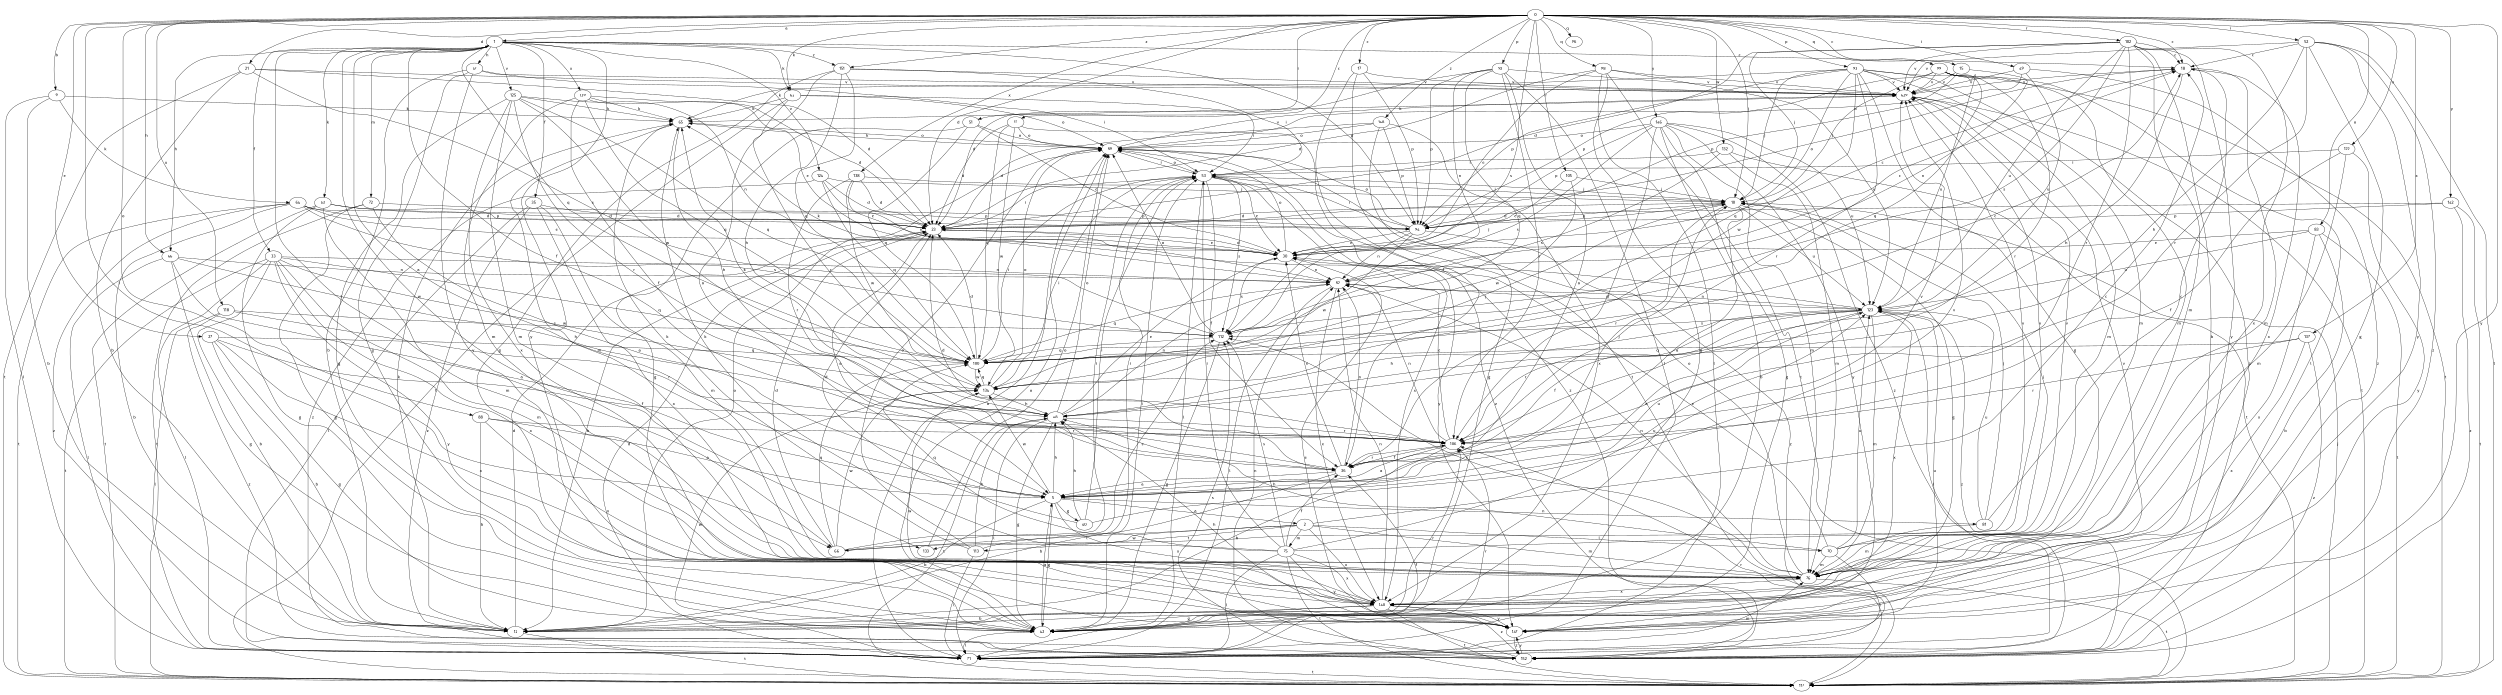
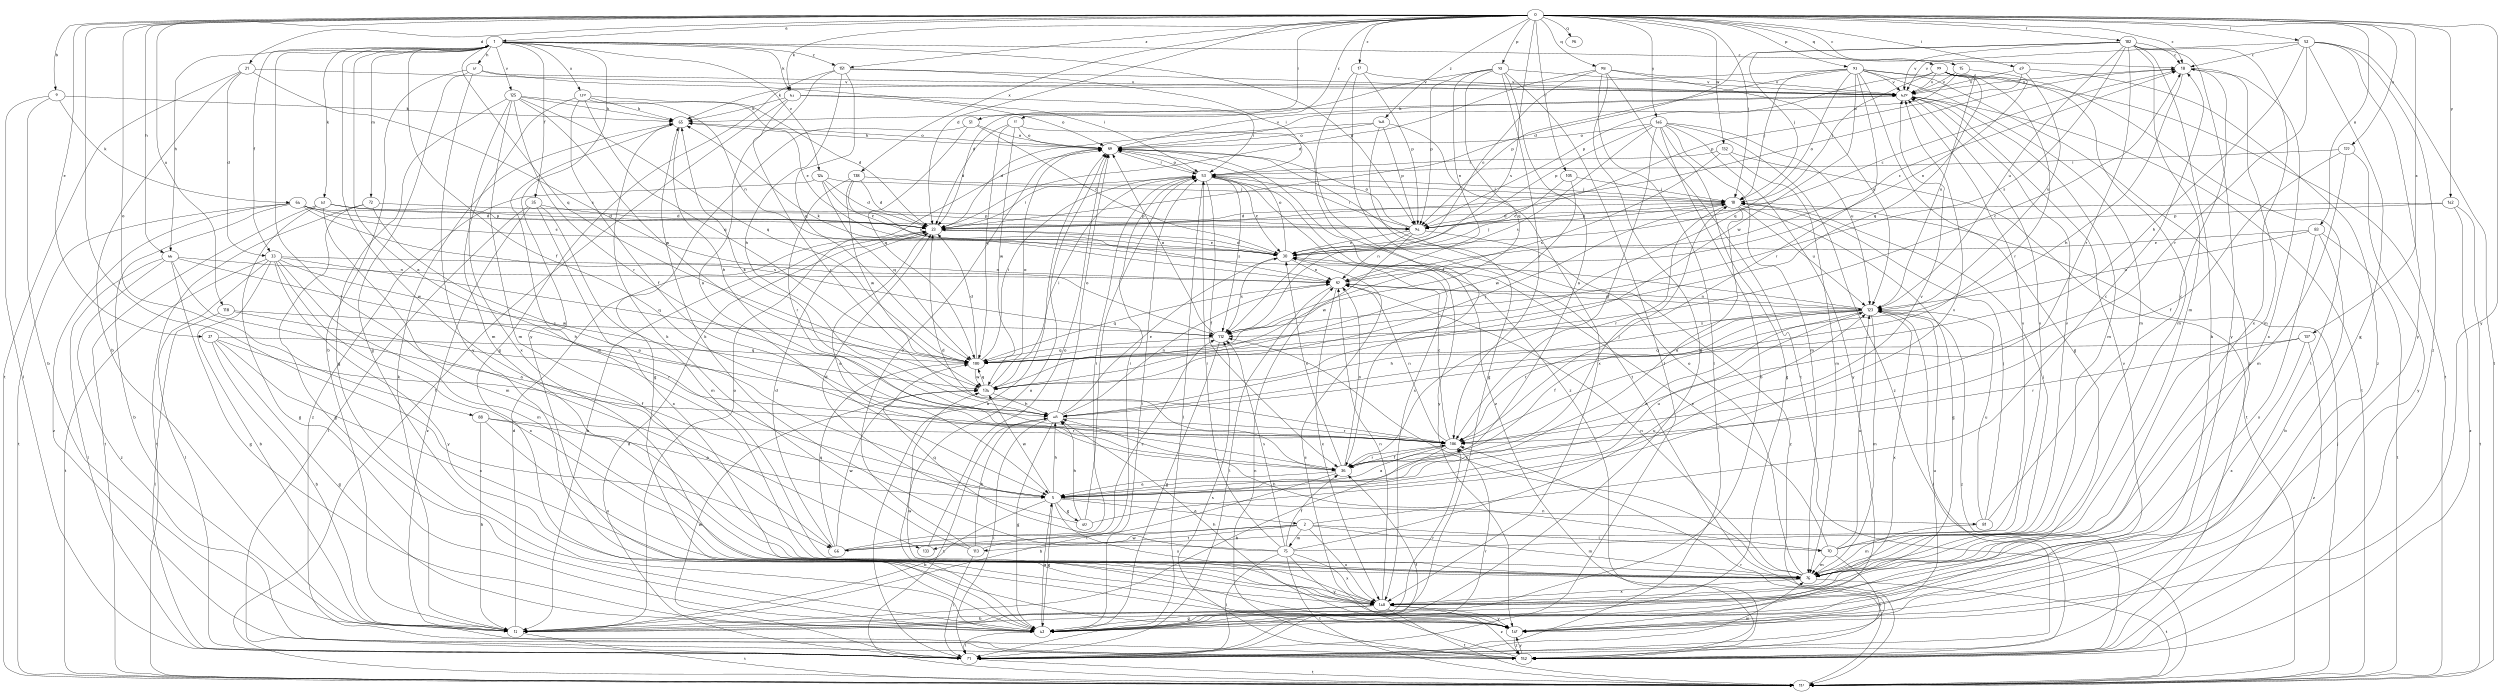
edge "21" -> "23": now "21" -> "33"
edge "118" -> "152": now "46" -> "152"
